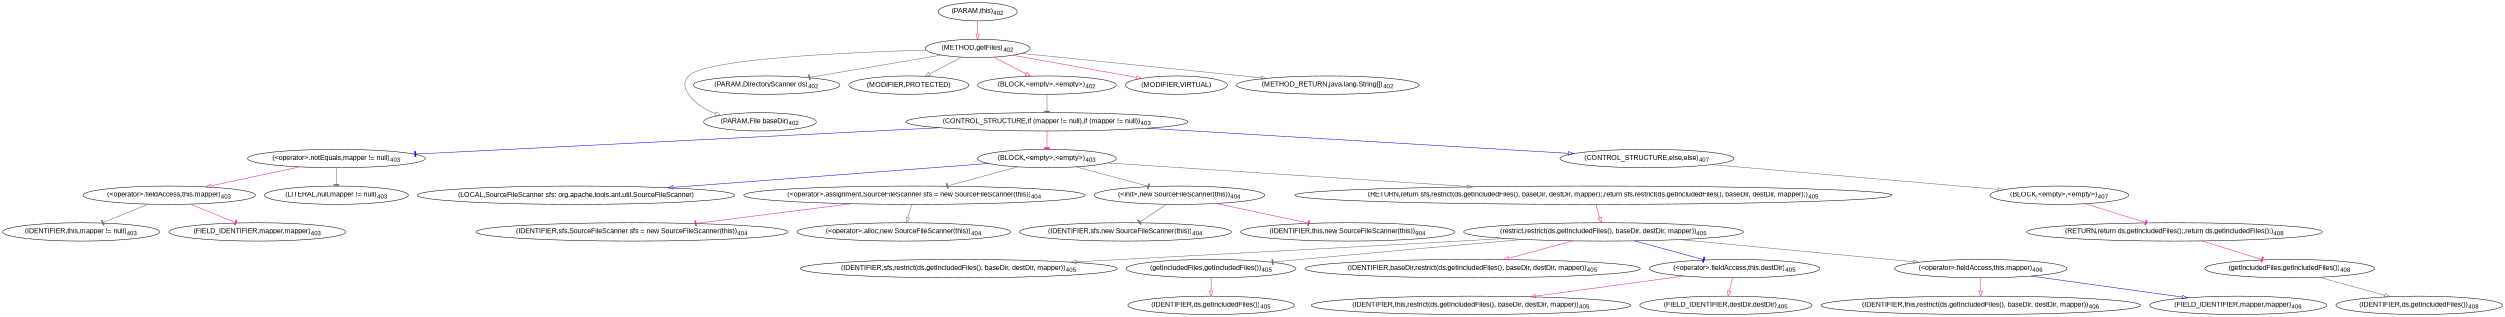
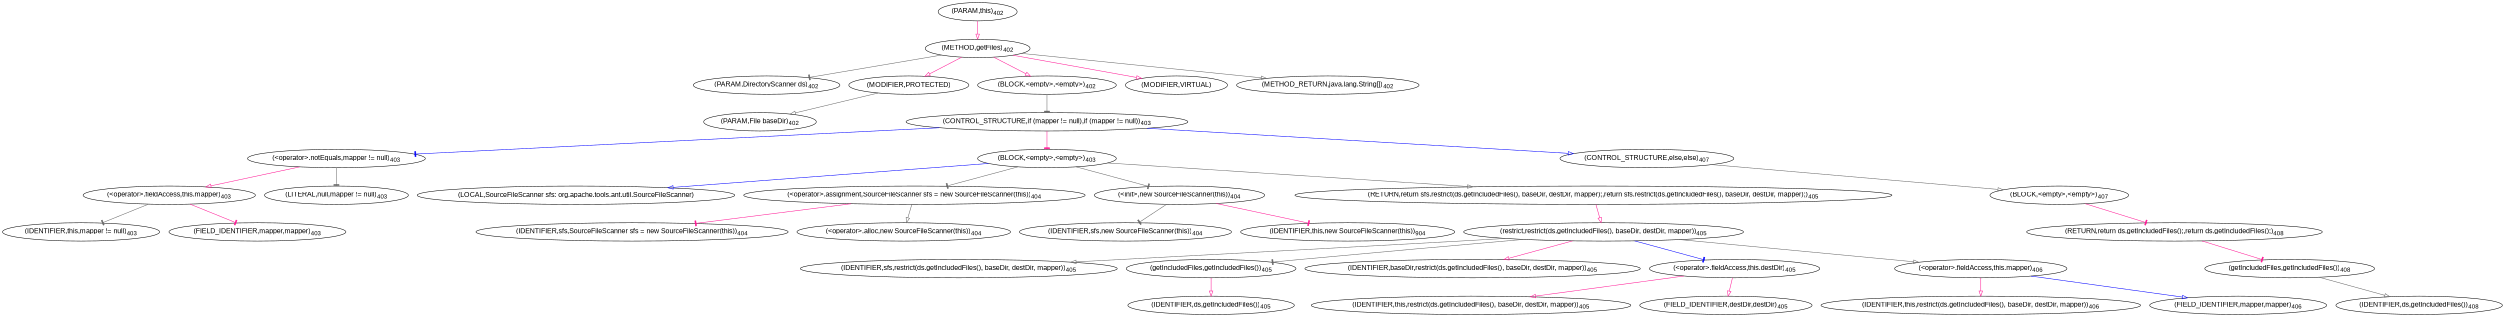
edge "(METHOD,getFiles)" -> "(PARAM,File baseDir)": now "(MODIFIER,PROTECTED)" -> "(PARAM,File baseDir)"
edge "(METHOD,getFiles)" -> "(MODIFIER,PROTECTED)": color gray40 -> deeppink
